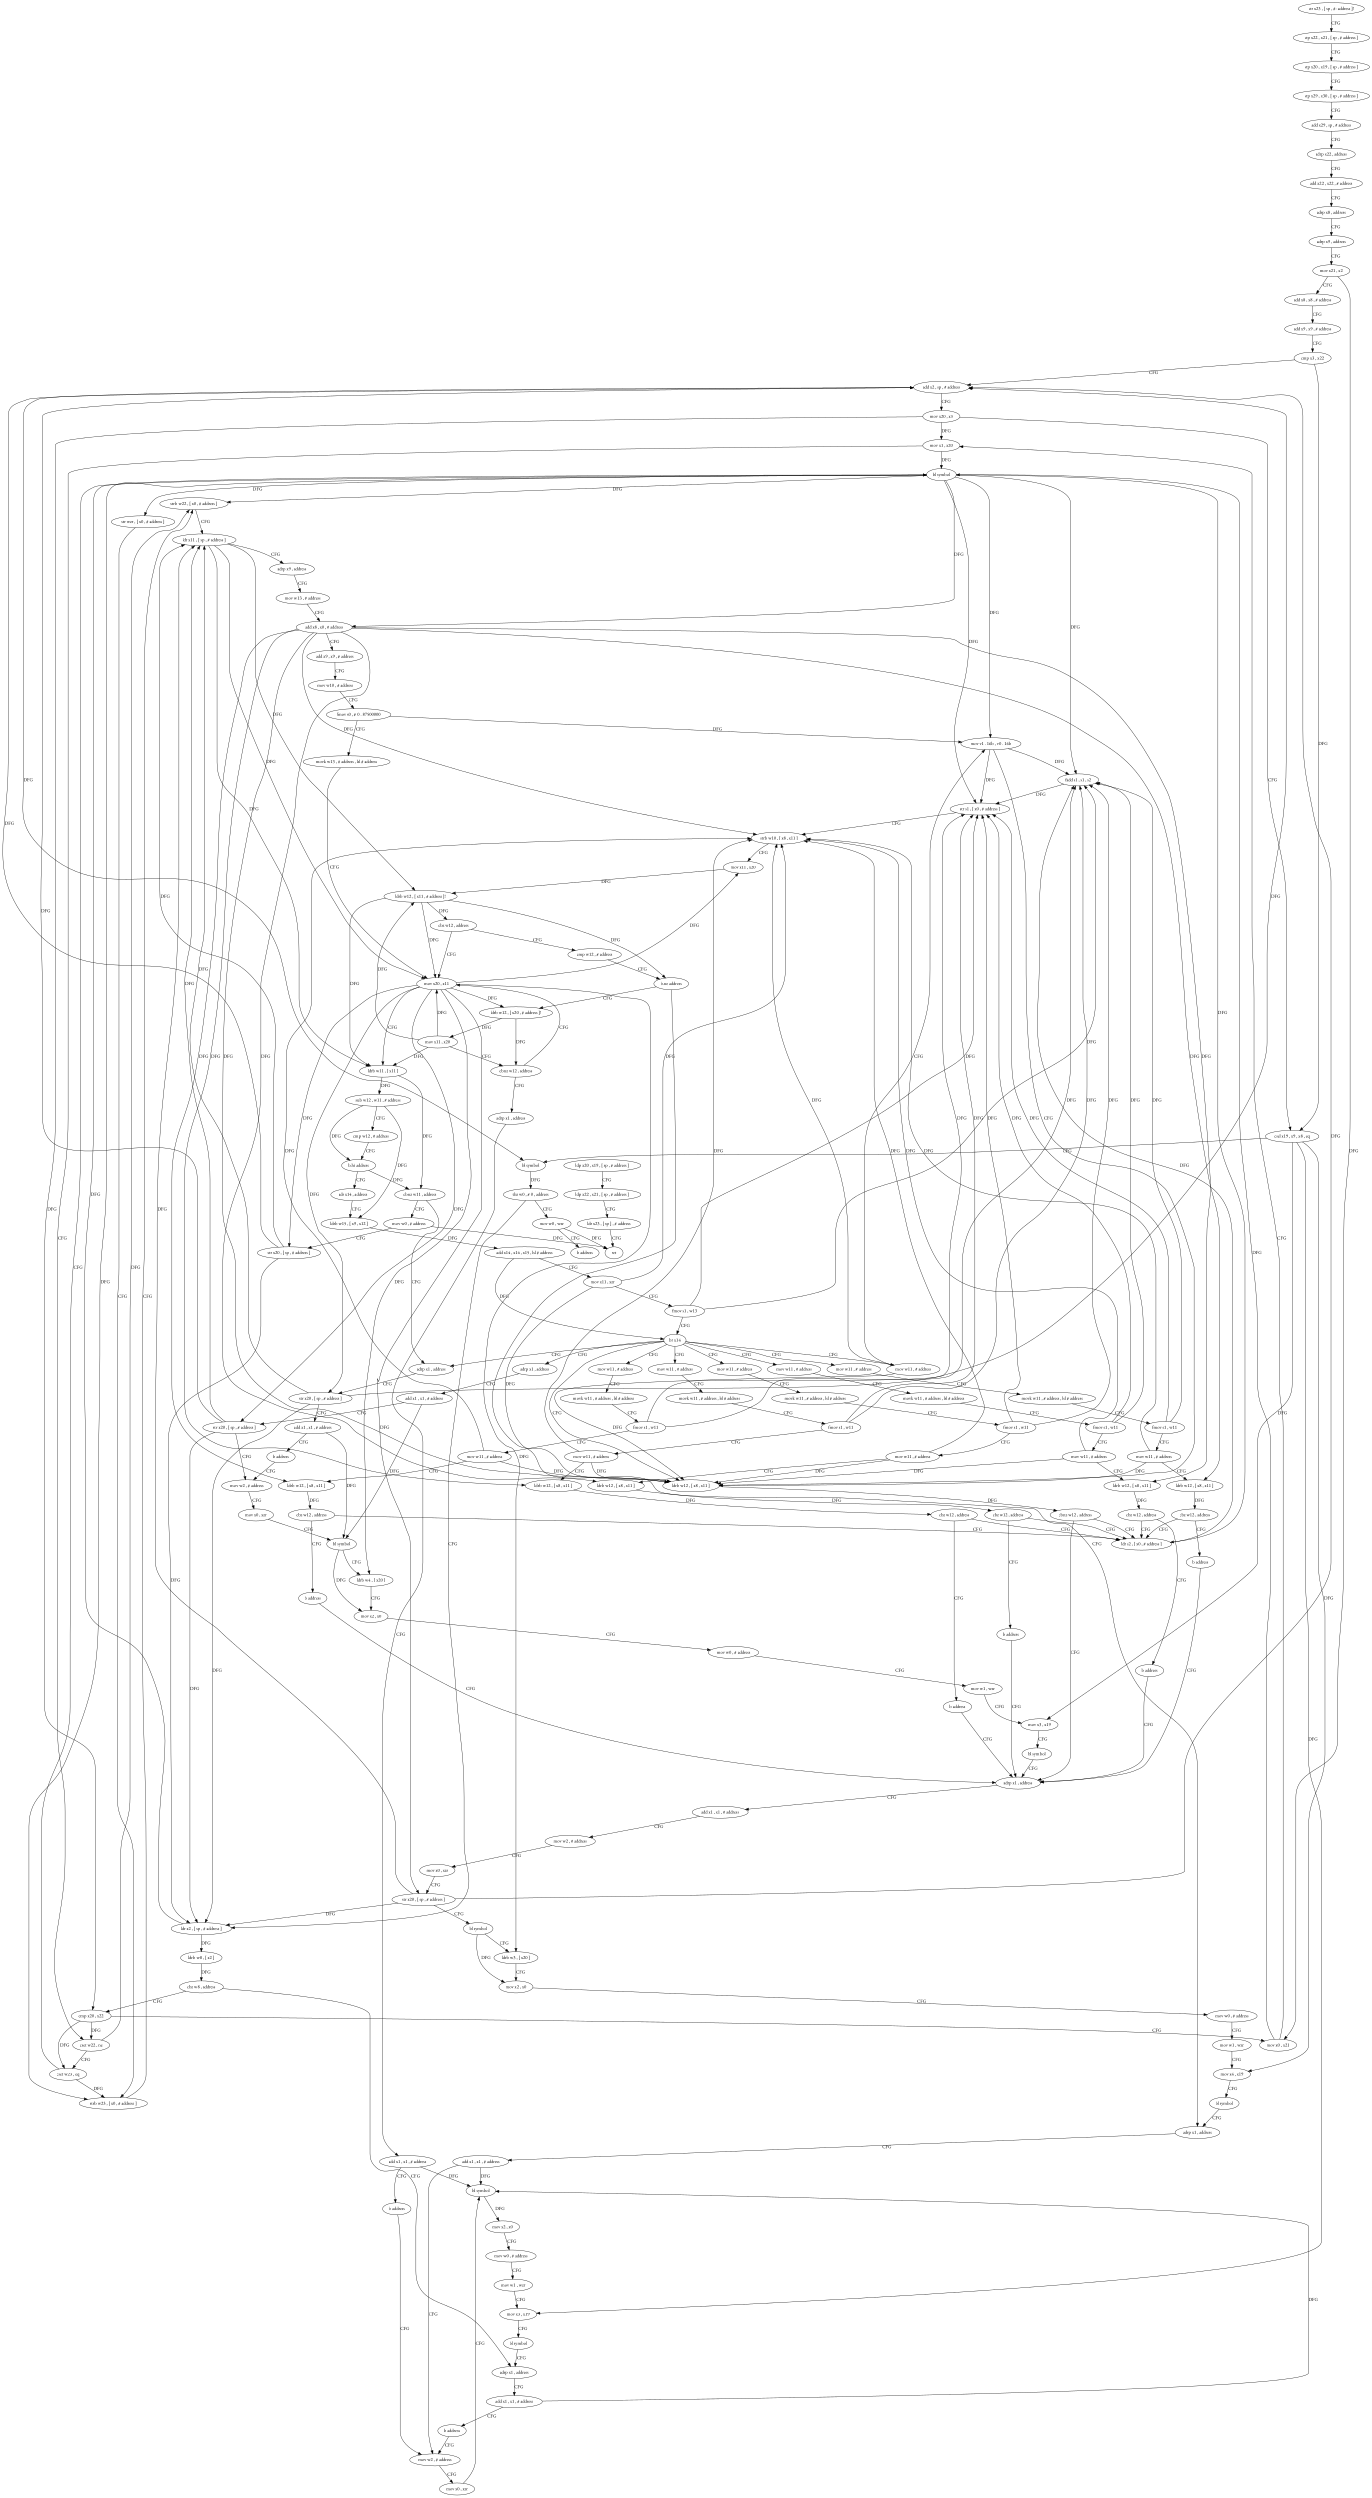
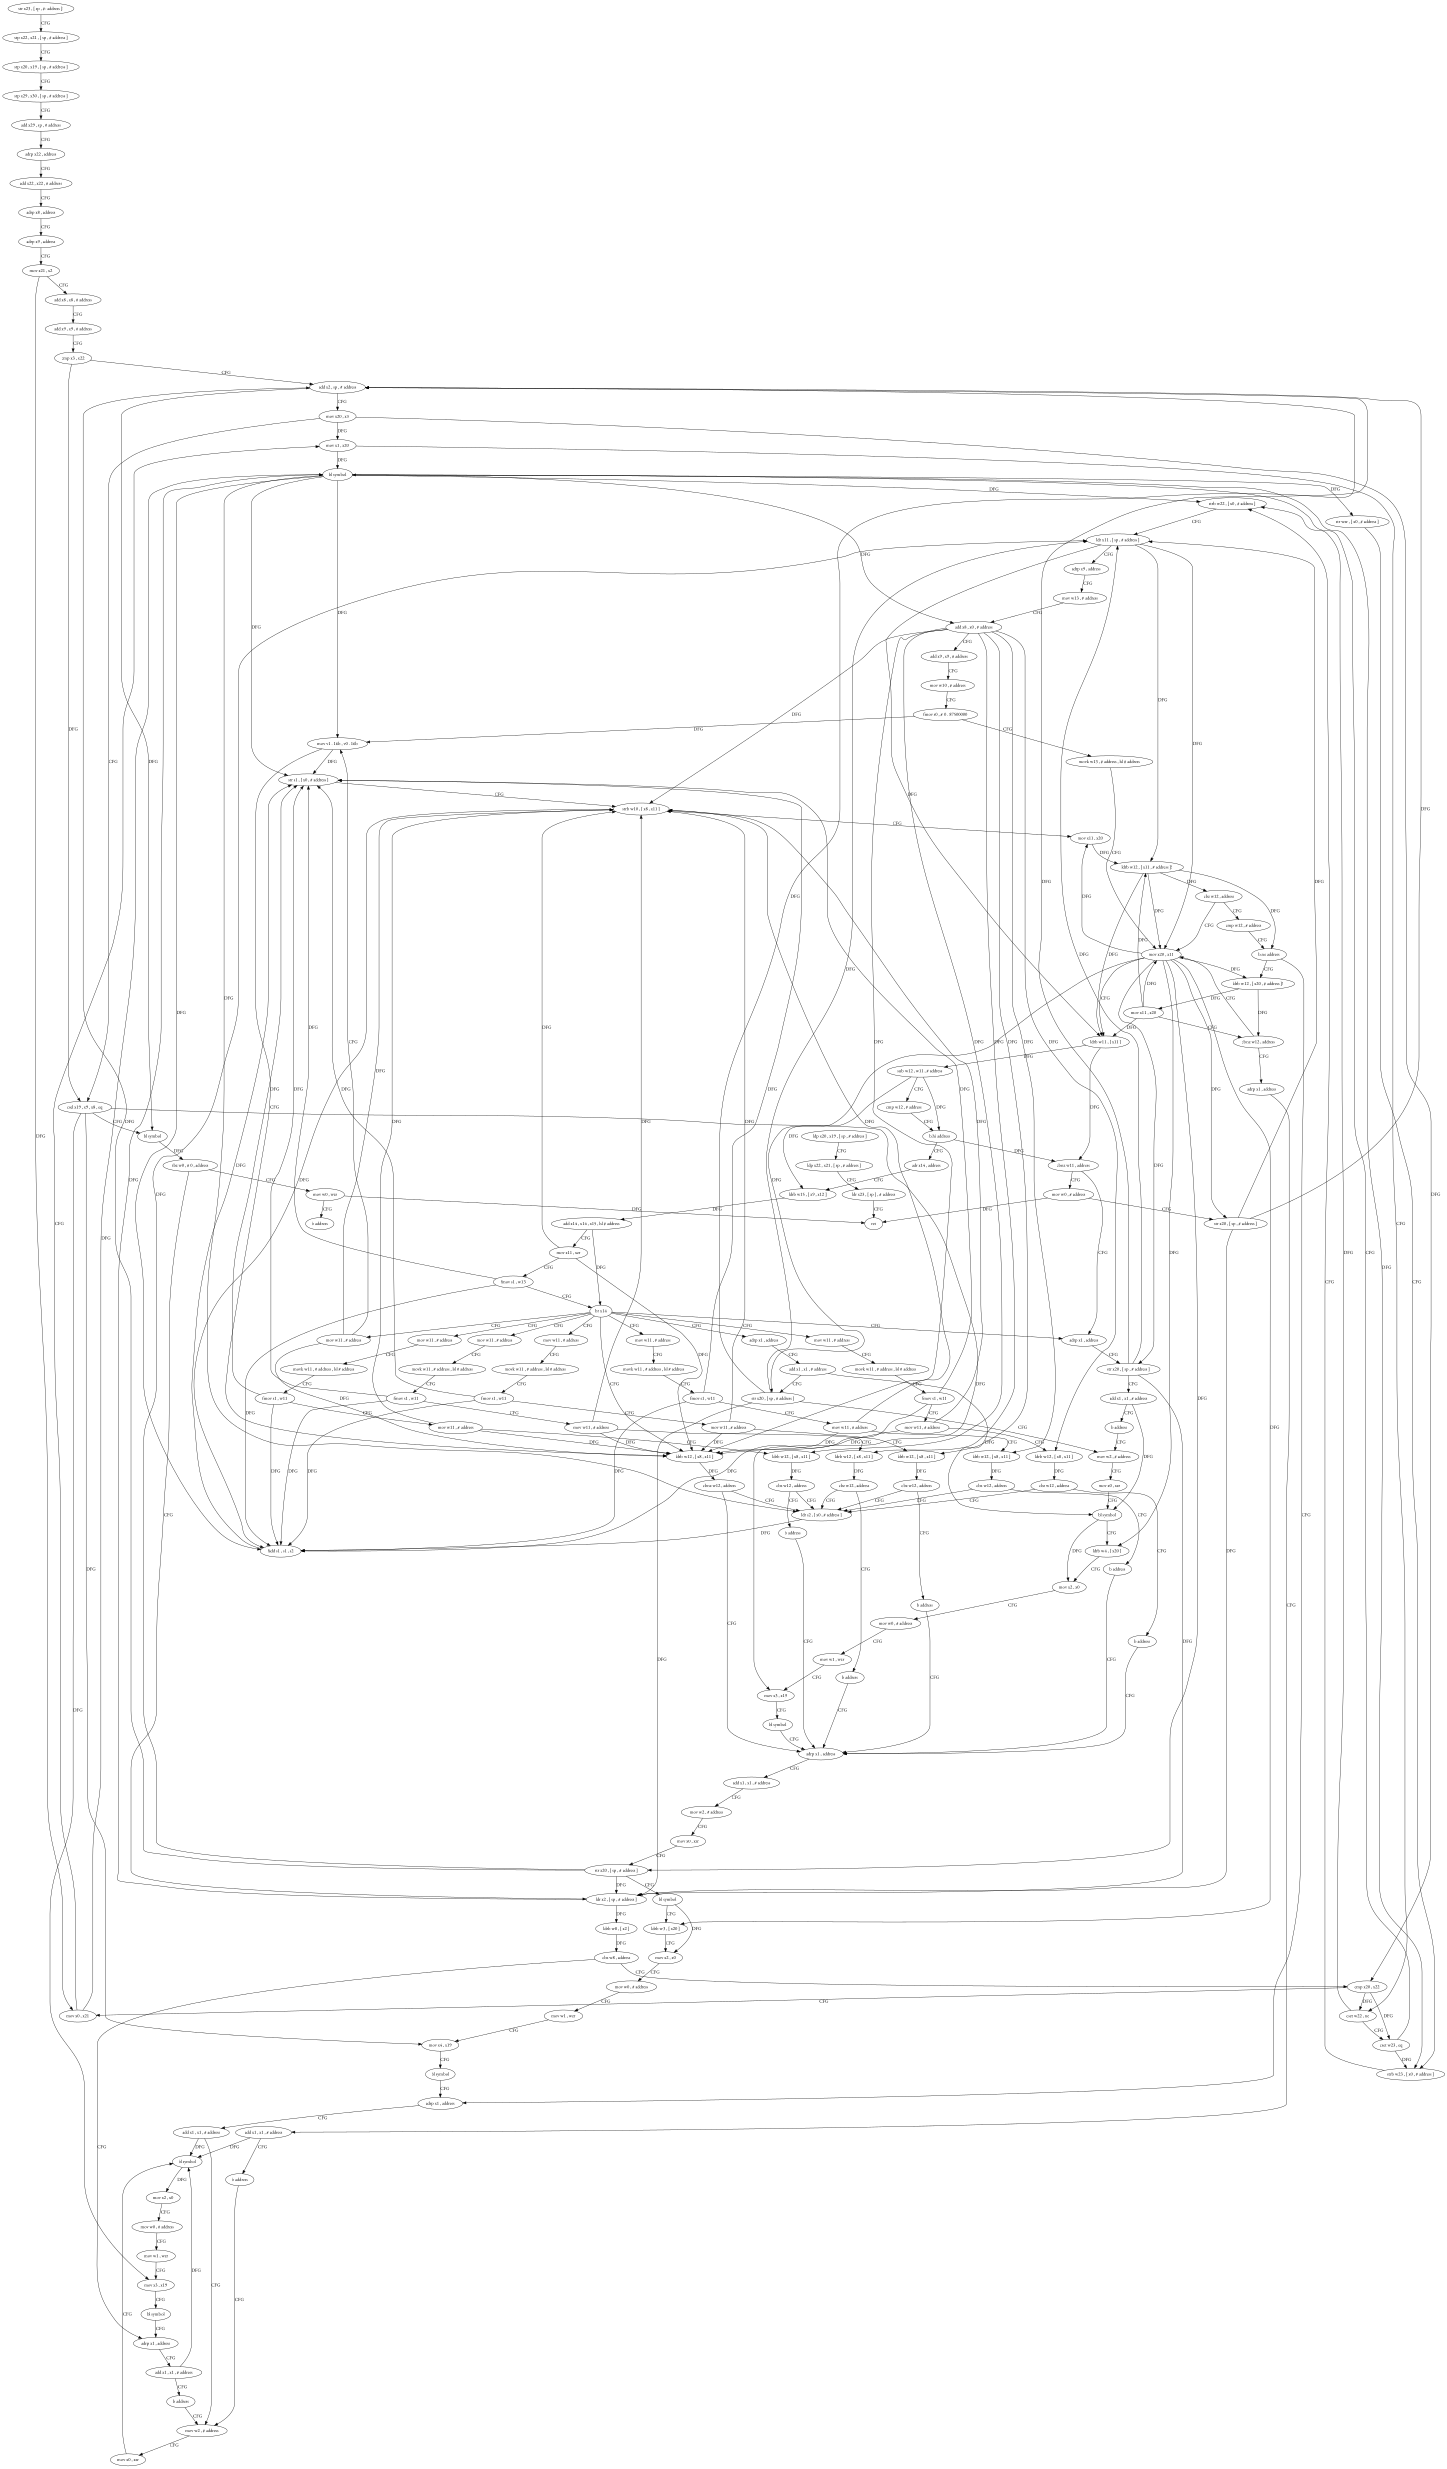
edge "mov v1 . 16b , v0 . 16b" -> "fadd s1 , s1 , s2": now "strb w10 , [ x8 , x11 ]" -> "fadd s1 , s1 , s2"
